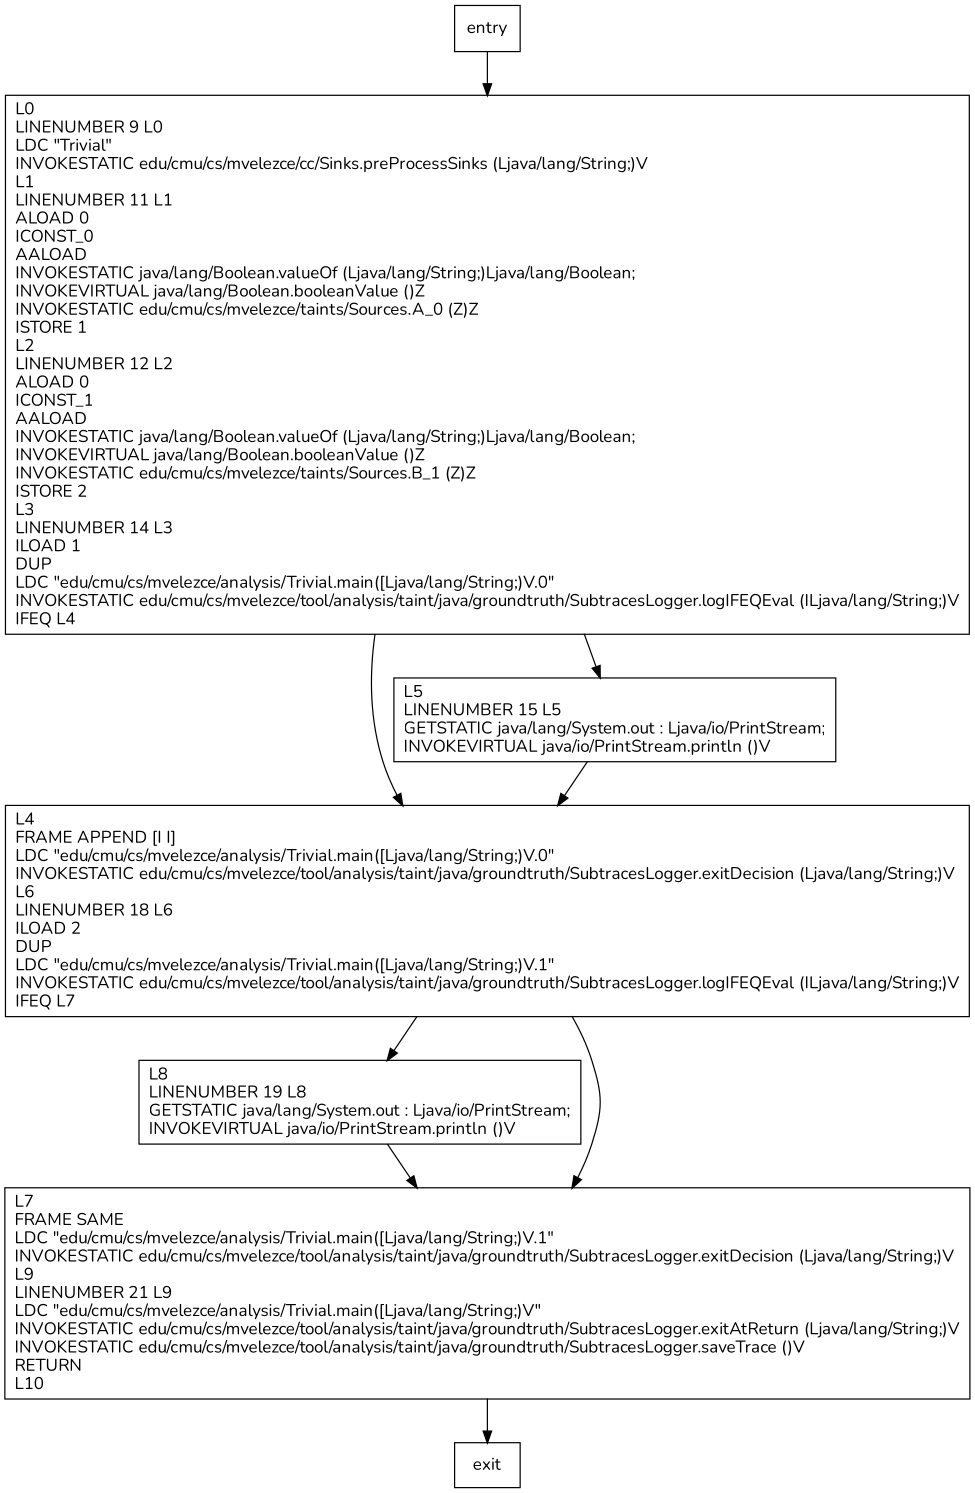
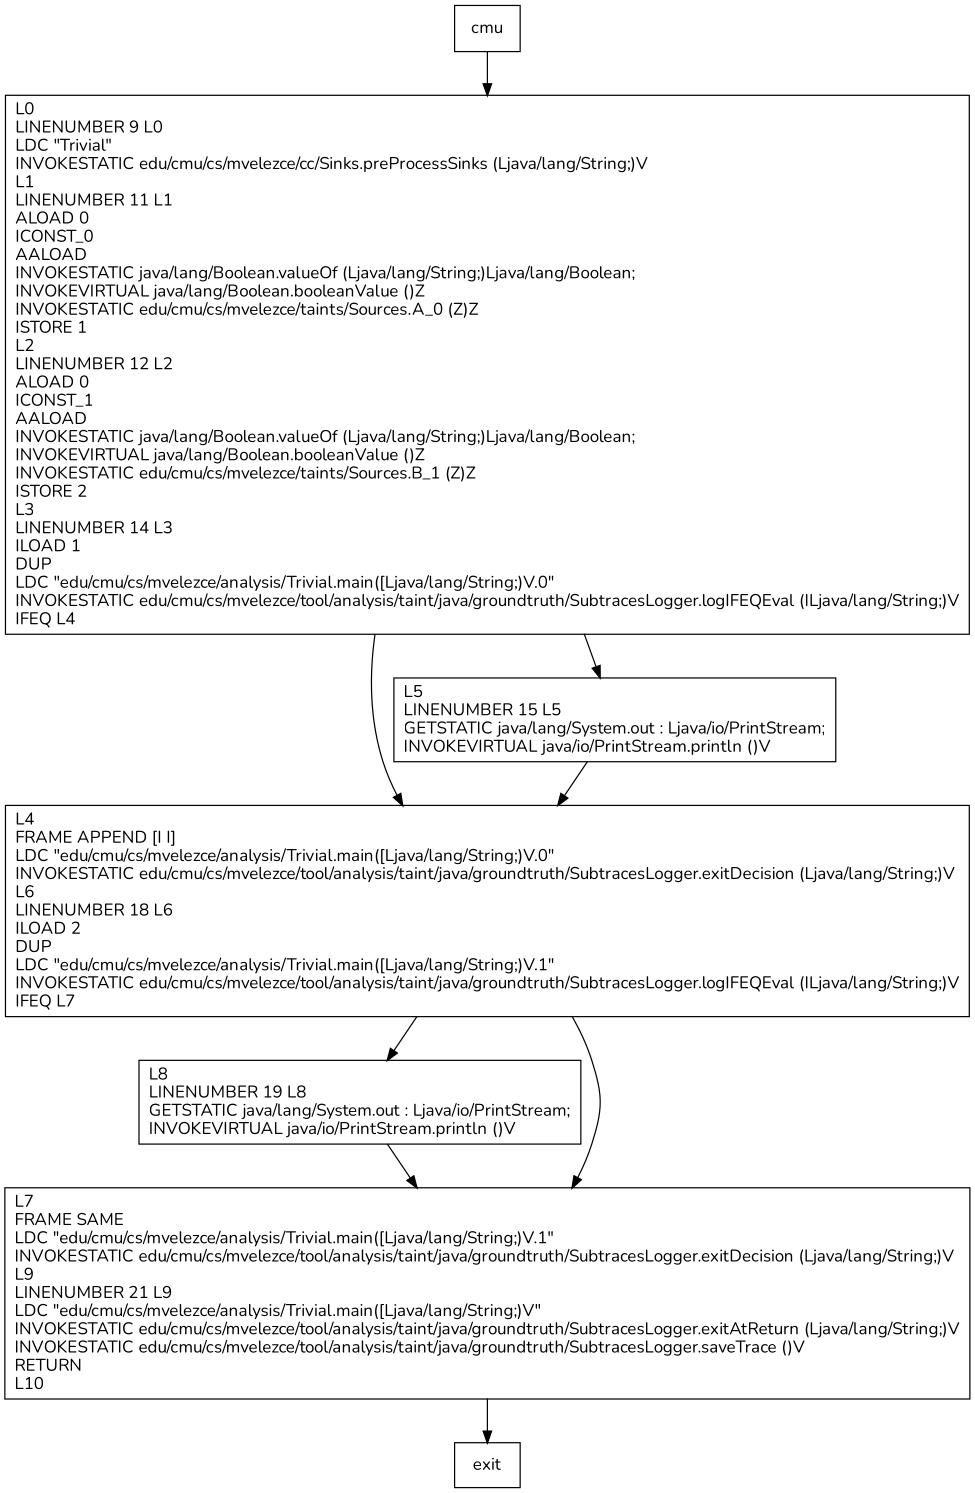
node "entry": label "entry" -> "cmu"
